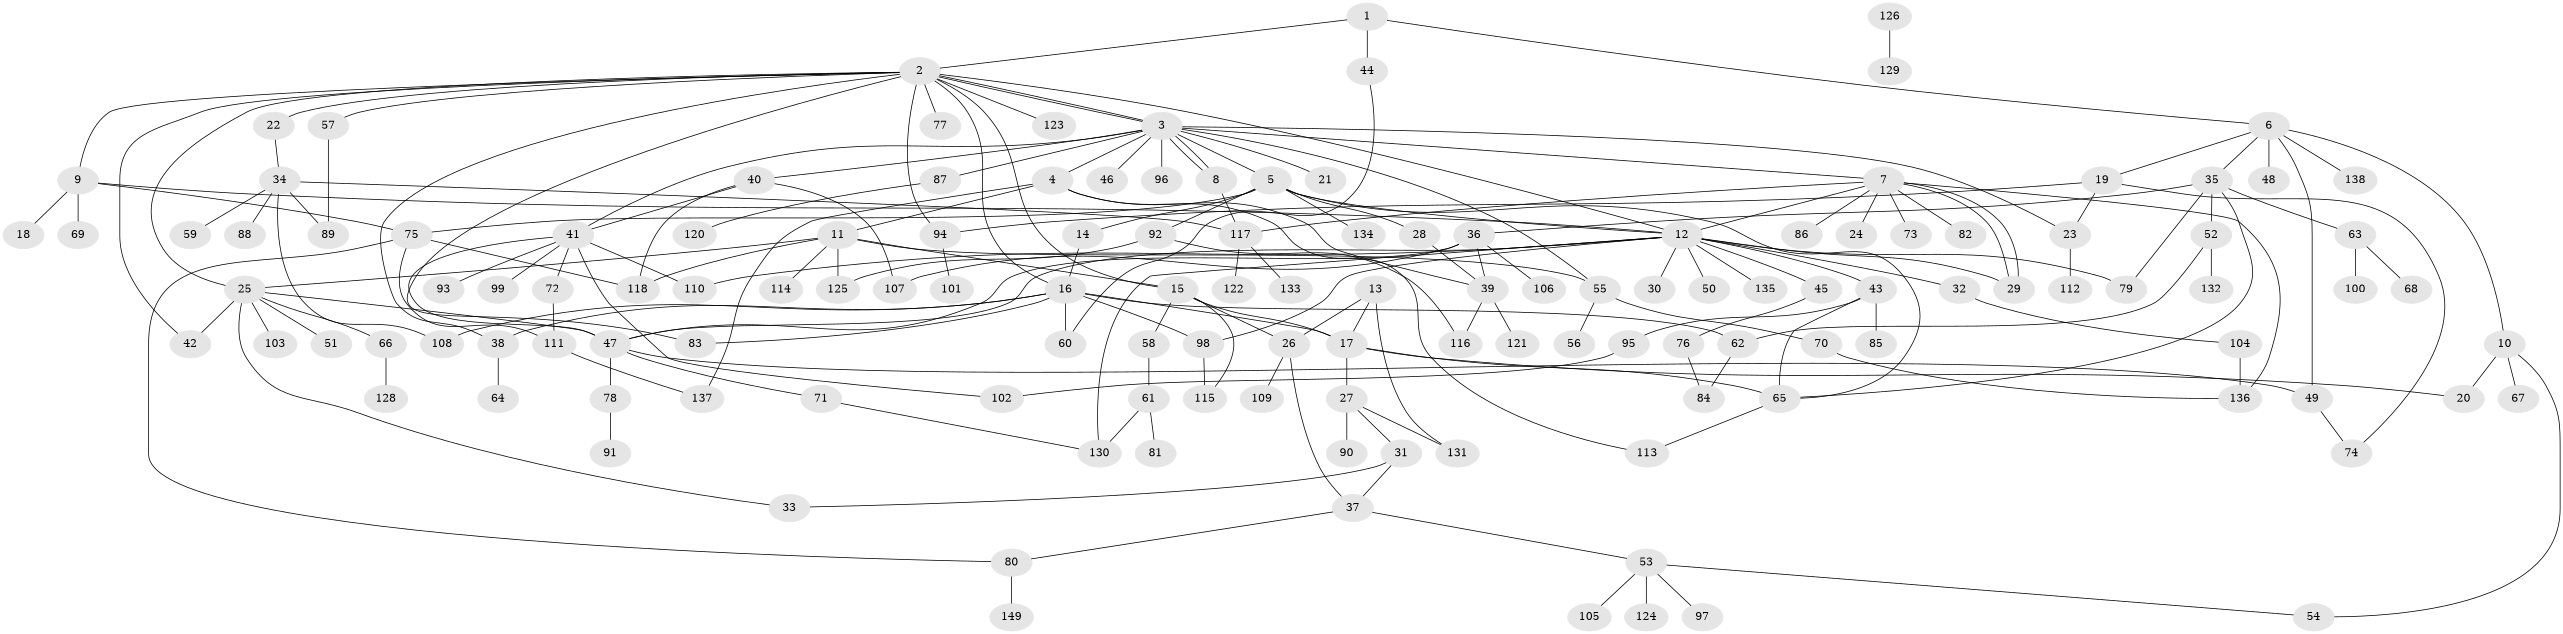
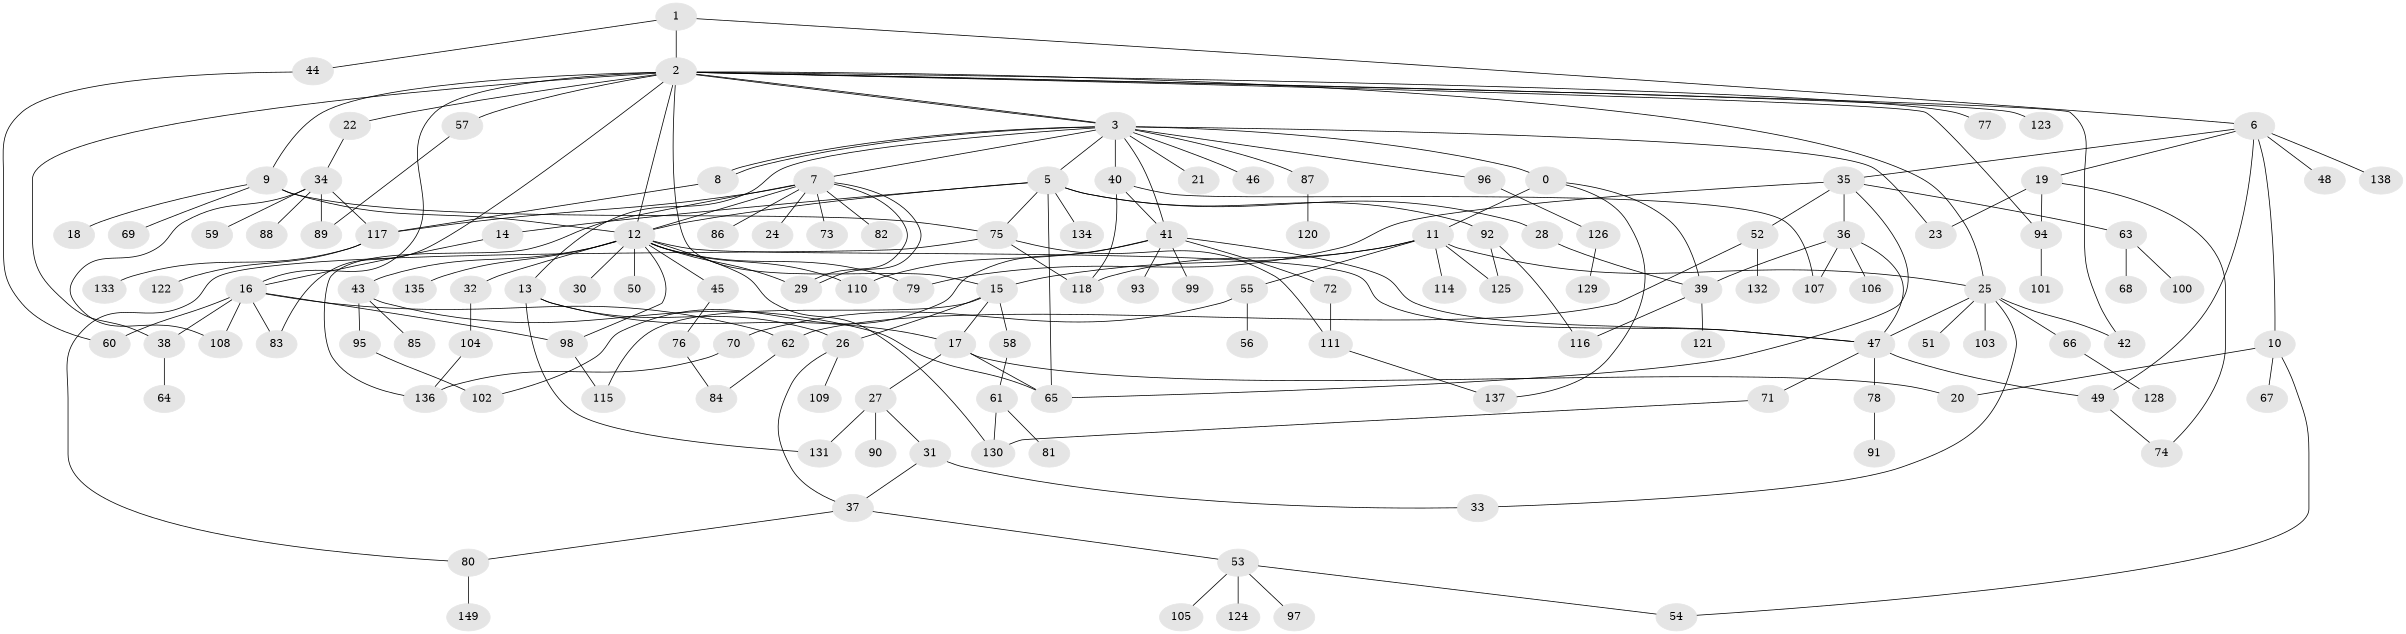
edge "3" -- "55": now "3" -- "13"
node "4": label "4" -> "0"
edge "96" -- "126": added
node "112": removed
edge "16" -- "17": removed
node "113": removed
